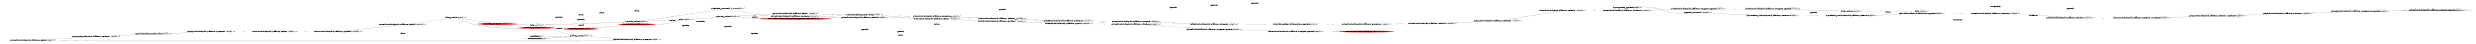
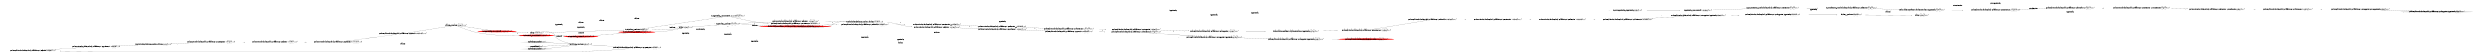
node "testUpdateStatisticsForCurrentPartition['1', '0', '0']": added
